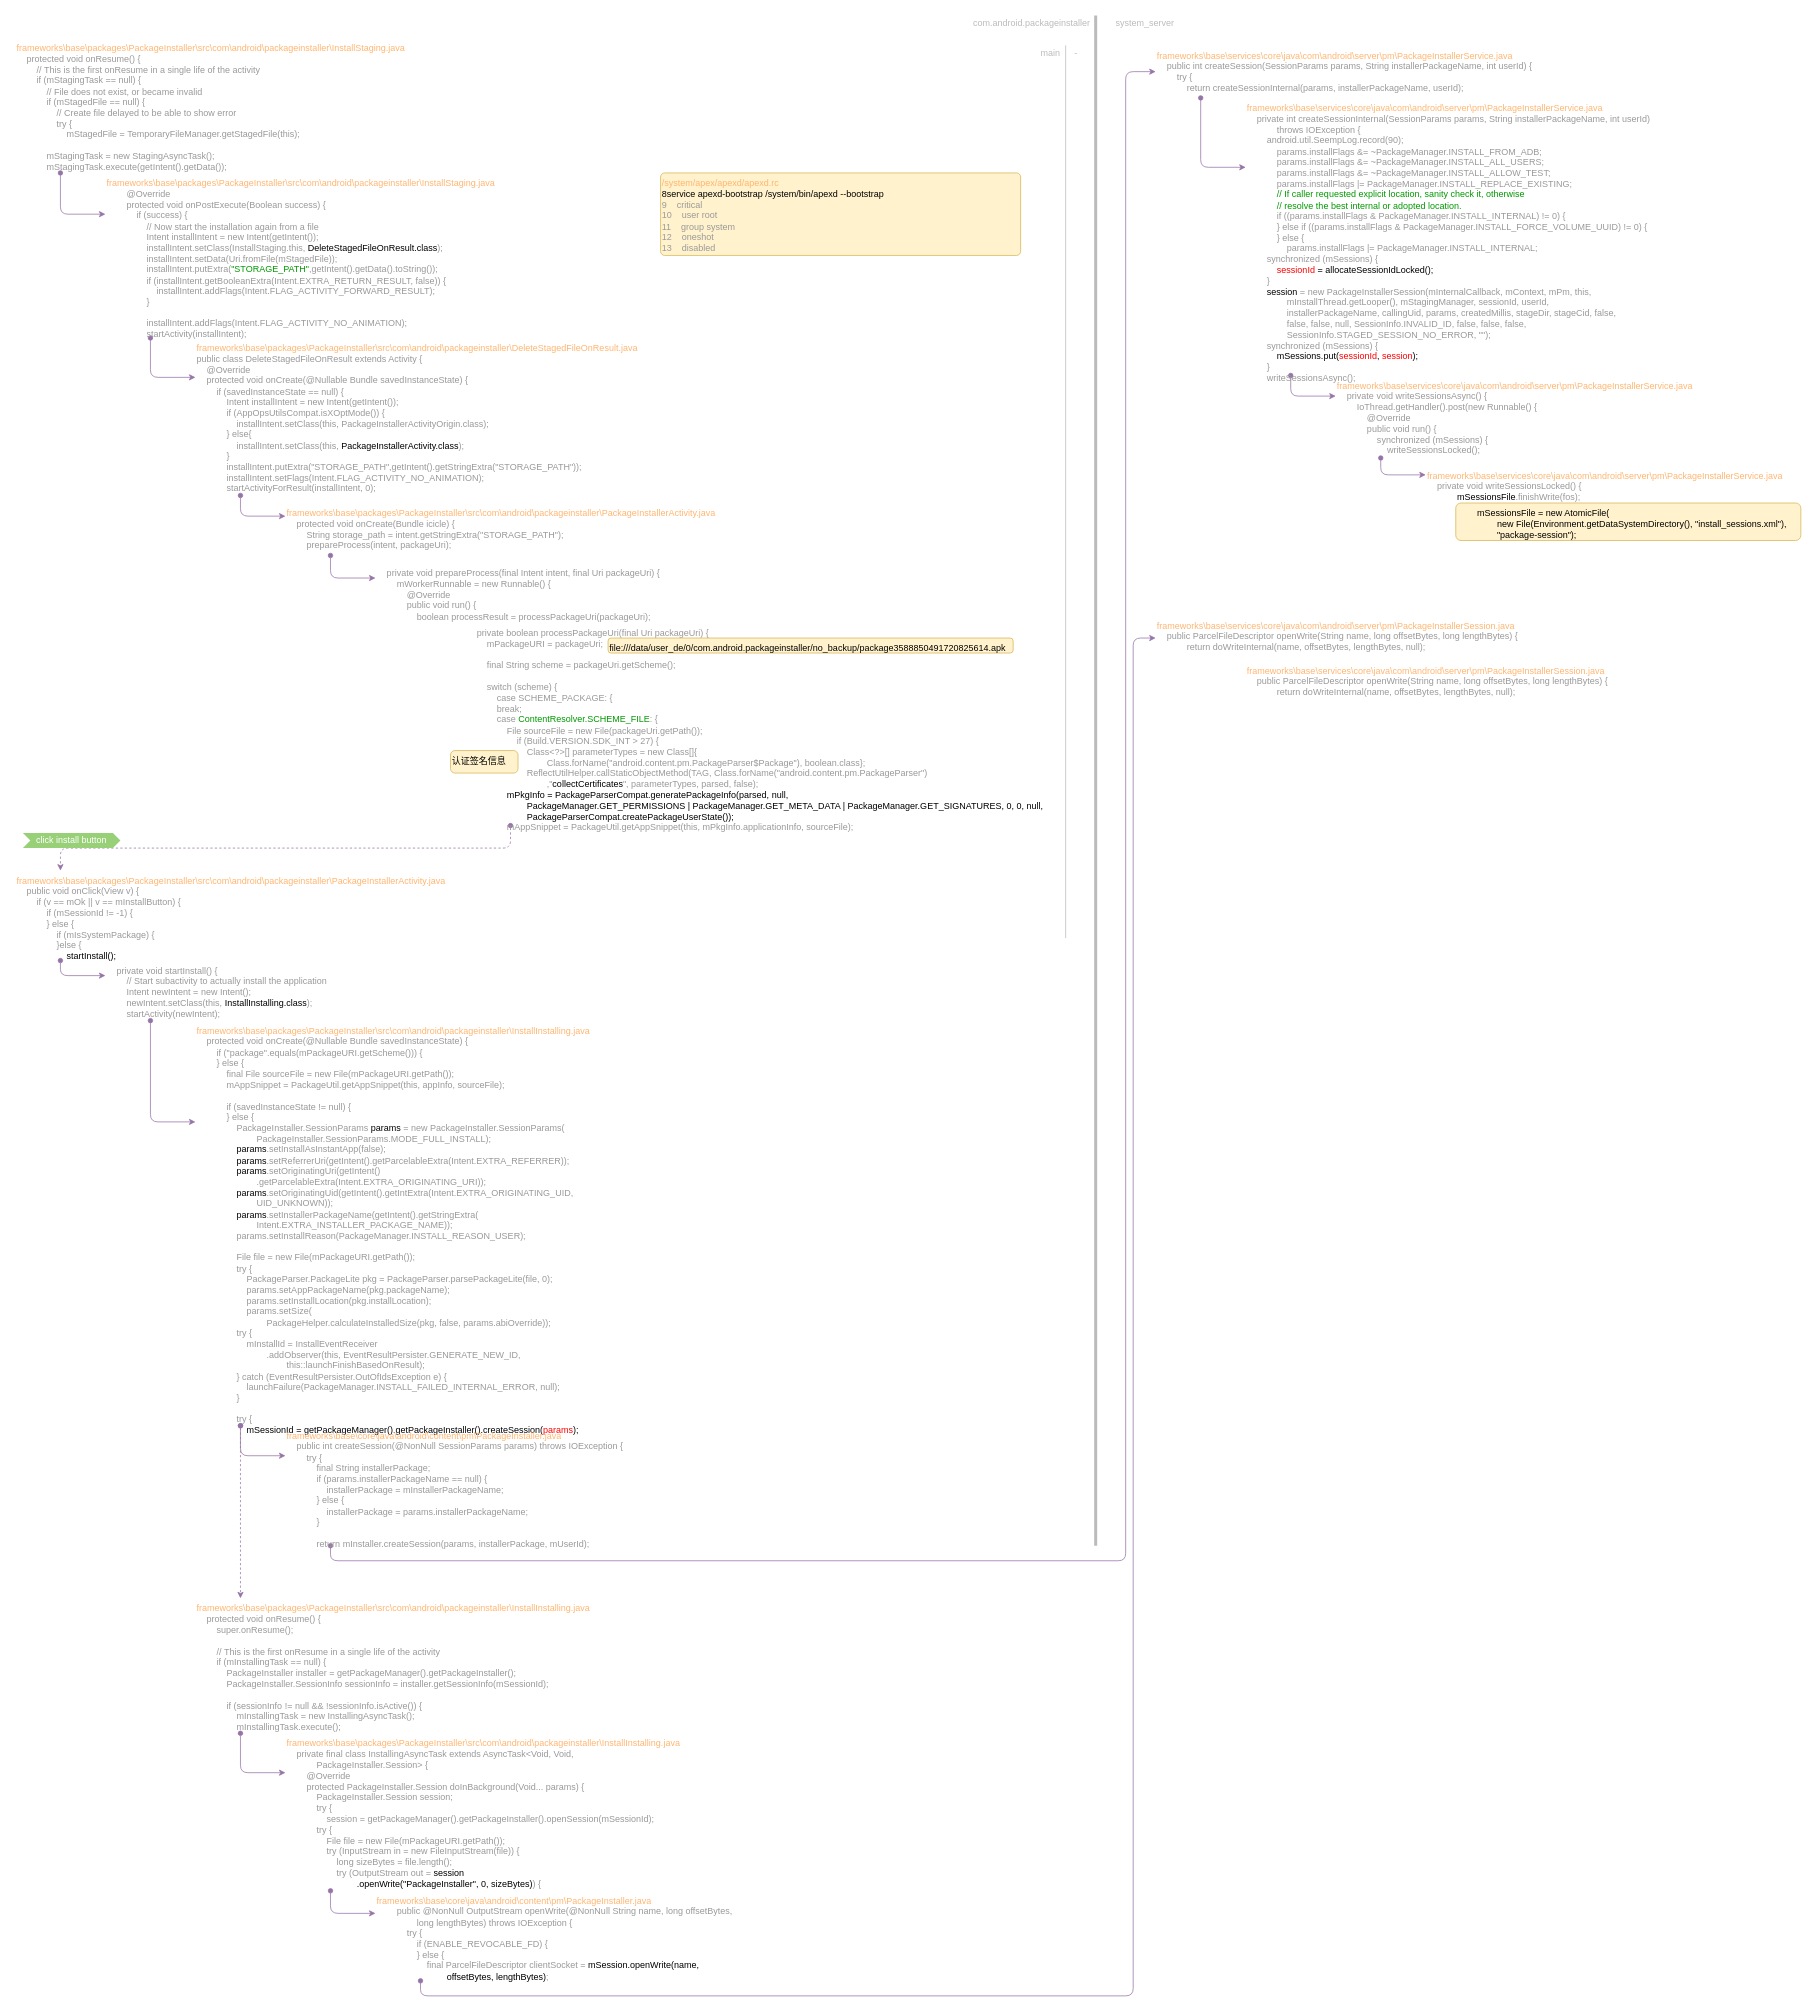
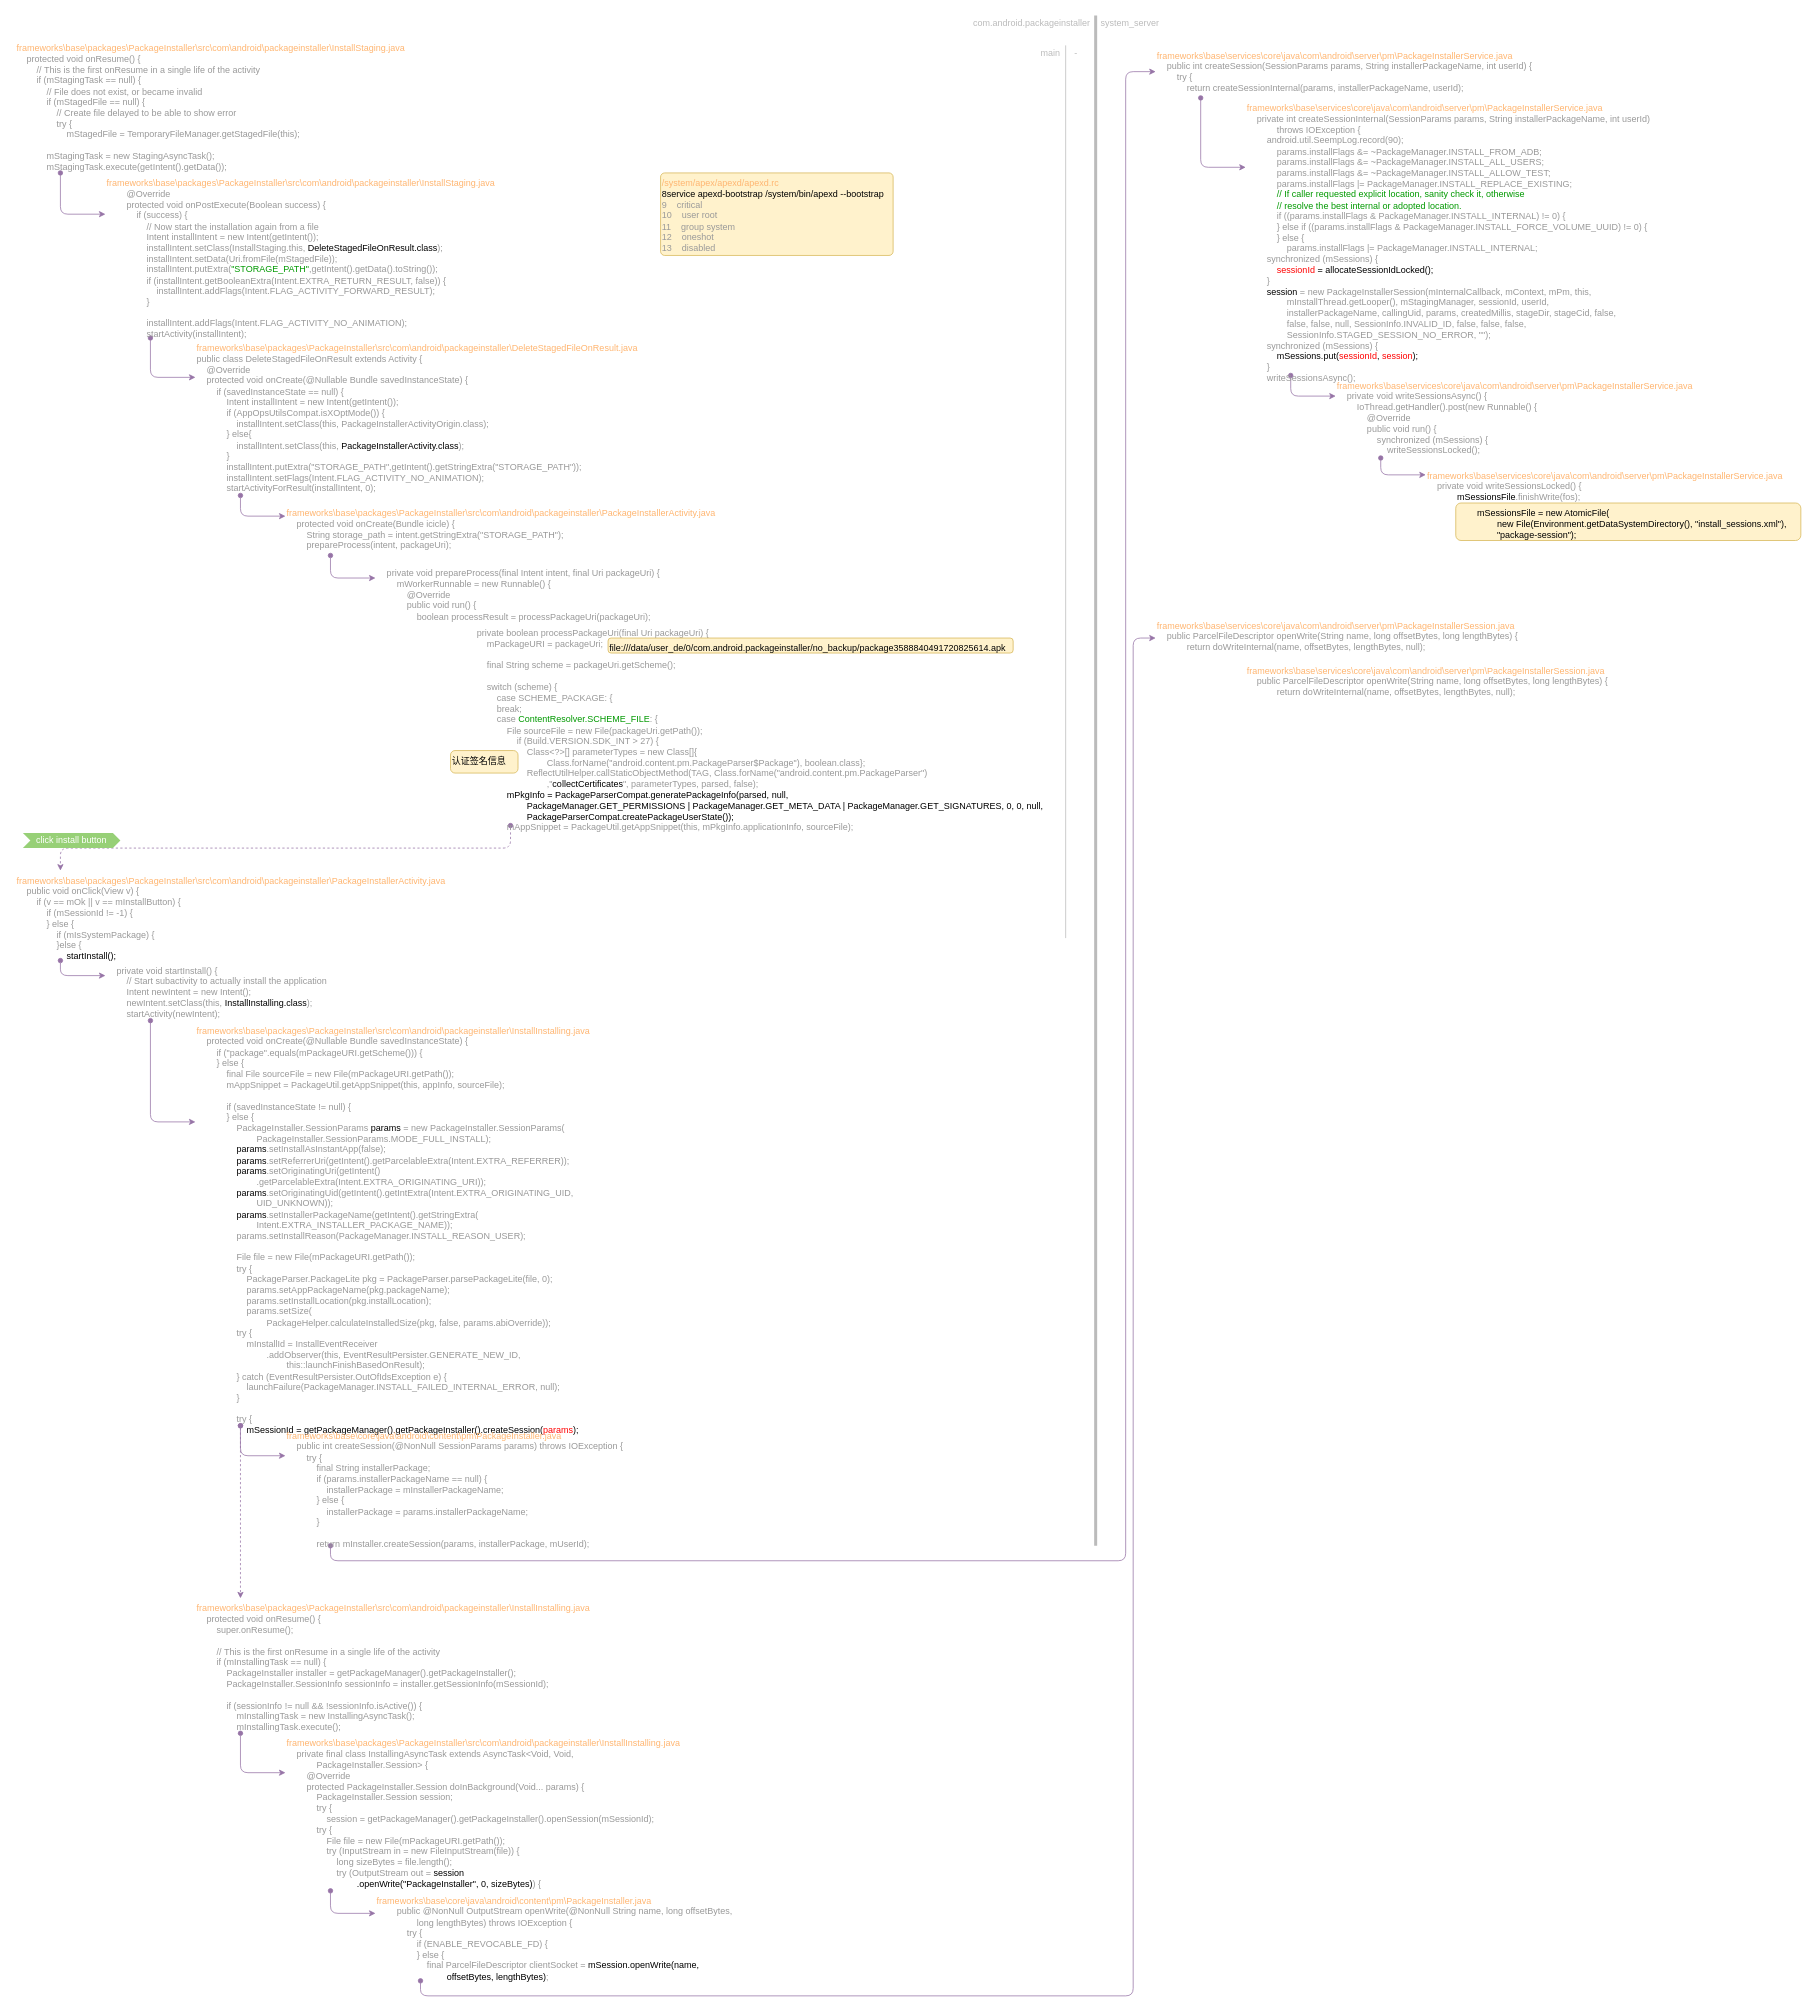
node "system_server": moved (1157, 23) -> (1142, 23)
node "/system/apex/apexd/apexd.rc 8service apexd-bootstrap /system/bin/apexd --bootstrap 9 critical 10 user root 11 group system 12 oneshot 13 disabled": size 360x83 -> 233x83
node "file:///data/user_de/0/com.android.packageinstaller/no_backup/package3588850491720825614.apk": label "file:///data/user_de/0/com.android.packageinstaller/no_backup/package3588850491720825614.apk" -> "file:///data/user_de/0/com.android.packageinstaller/no_backup/package3588840491720825614.apk"
